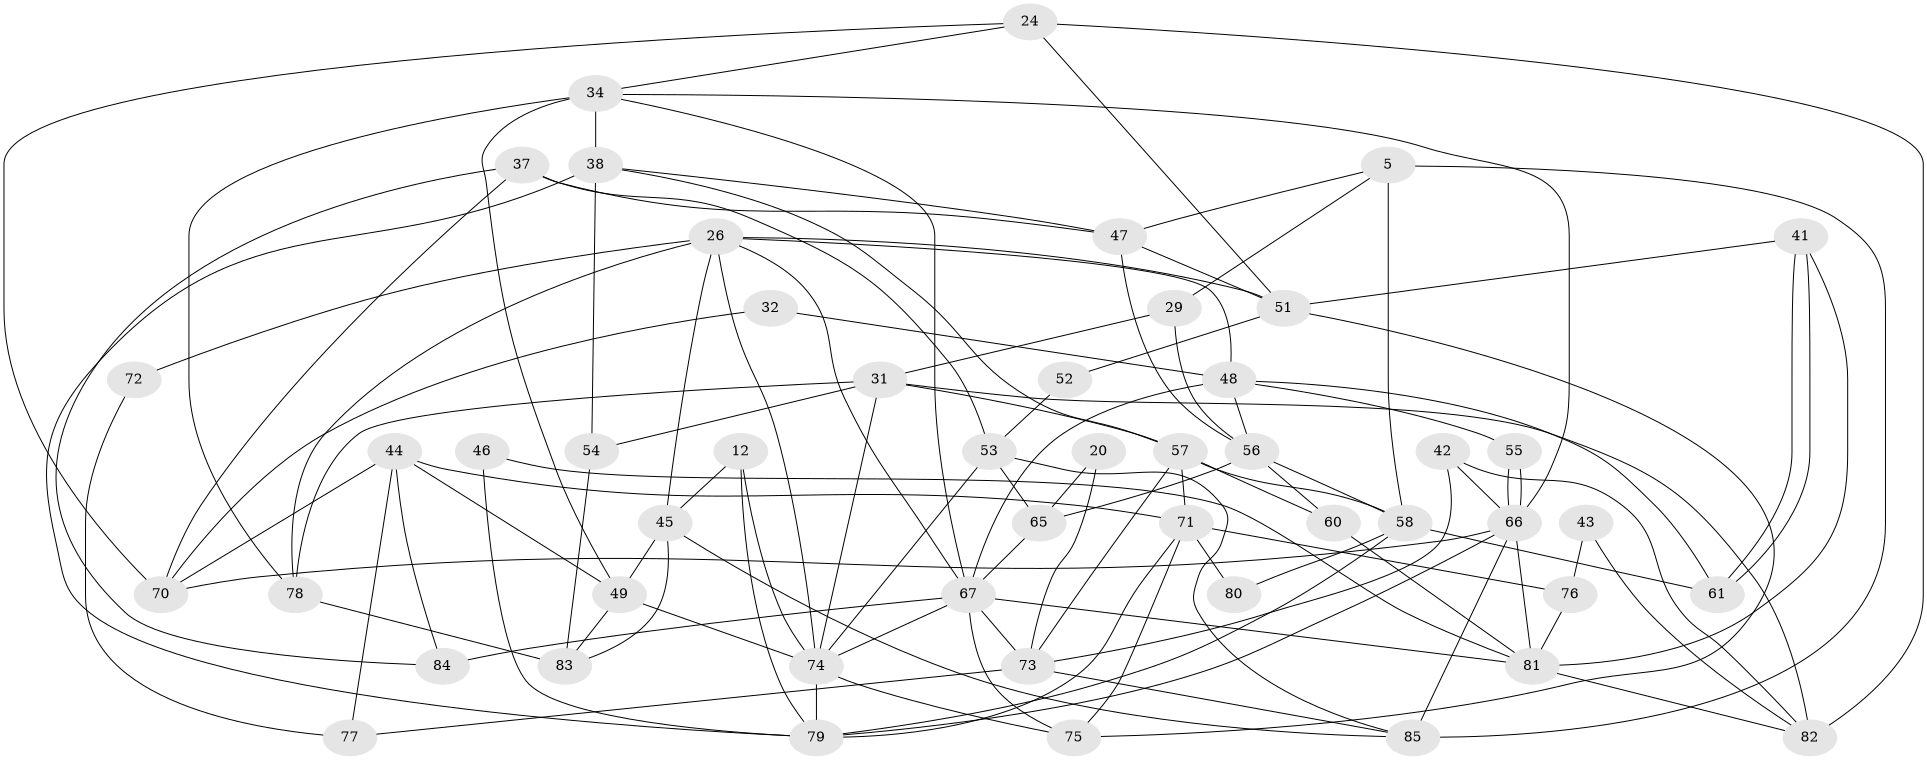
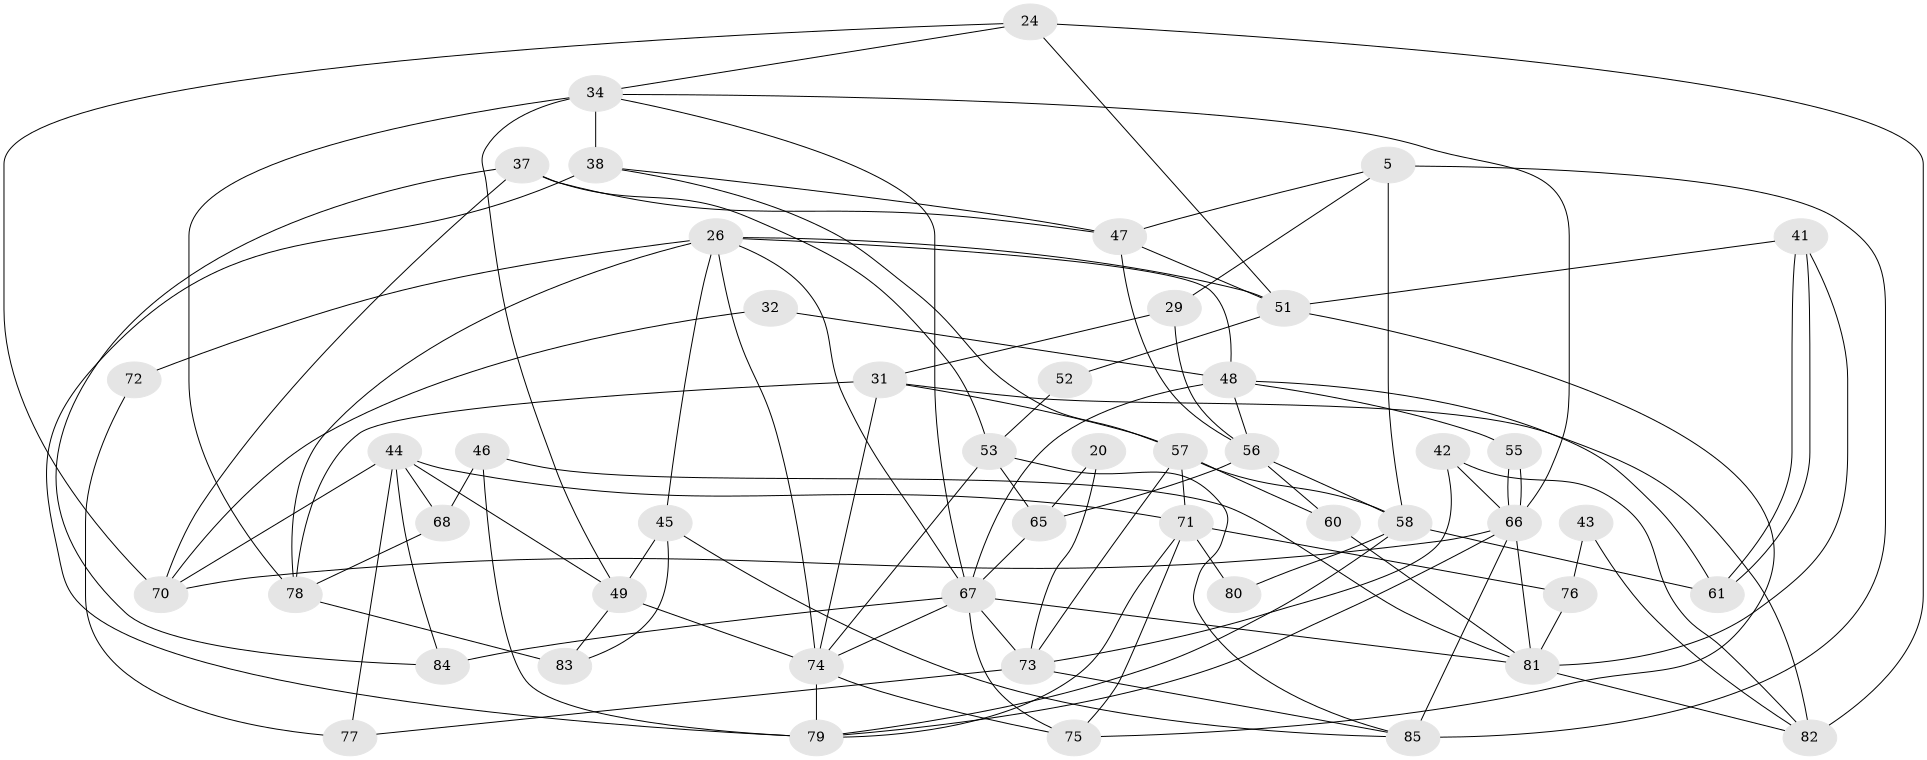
node "54": removed
node "12": removed
node "68": added
